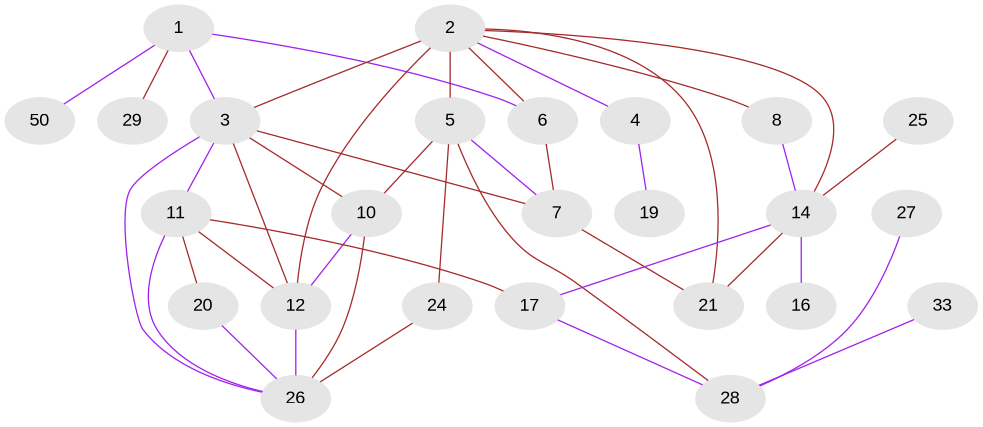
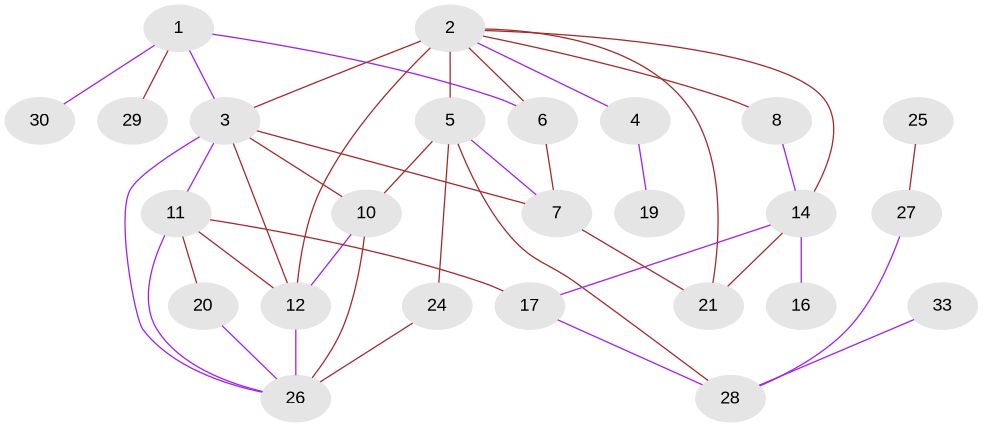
node "50": label "50" -> "30"
edge "25" -- "14": now "25" -- "27"
